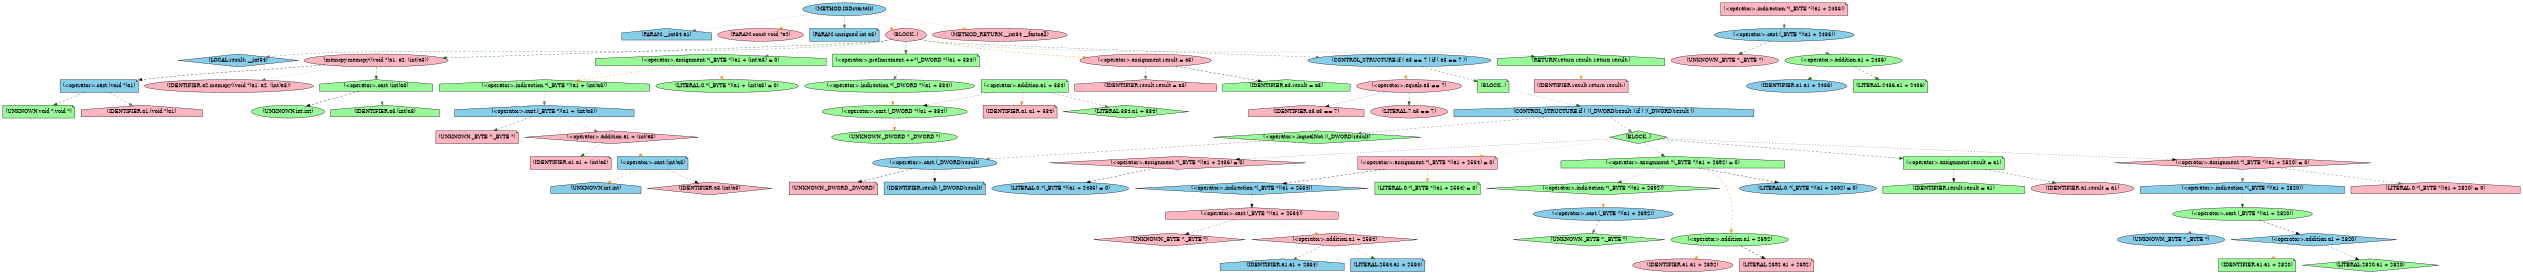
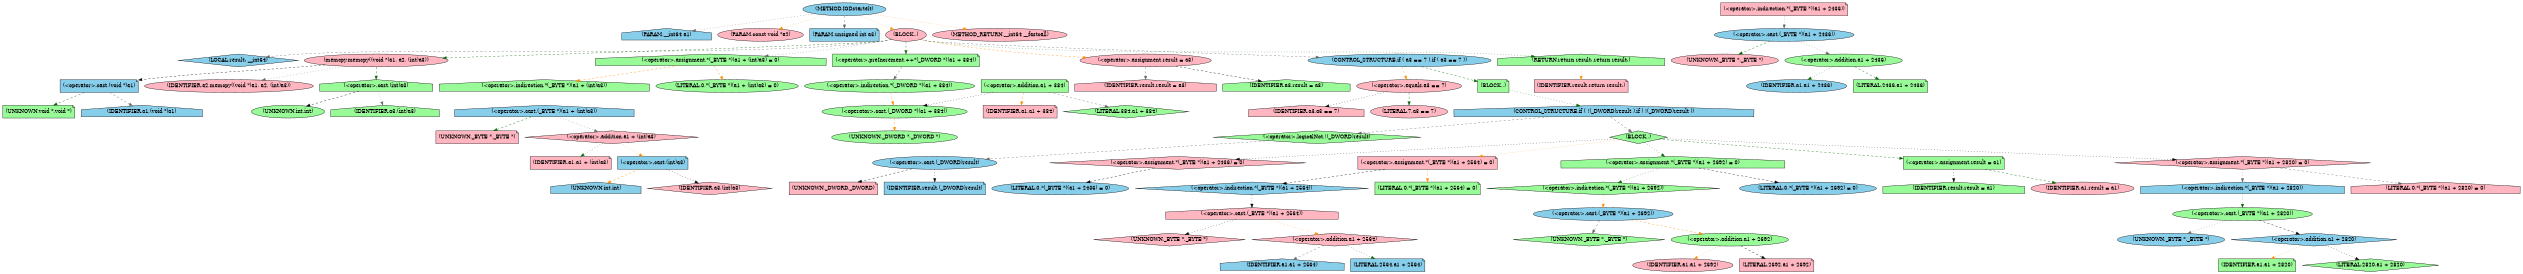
edge "(<operator>.indirection,*(_BYTE *)(a1 + (int)a3))" -> "(<operator>.cast,(_BYTE *)(a1 + (int)a3))": removed
node "(IDENTIFIER,a1,(void *)a1)": fillcolor lightpink -> skyblue
edge "(<operator>.assignment,*(_BYTE *)(a1 + 2692) = 0)" -> "(<operator>.addition,a1 + 2692)": now "(<operator>.cast,(_BYTE *)(a1 + 2692))" -> "(<operator>.addition,a1 + 2692)"
node "(IDENTIFIER,a1,a1 + 2864)": label "(IDENTIFIER,a1,a1 + 2864)" -> "(IDENTIFIER,a1,a1 + 2564)"
